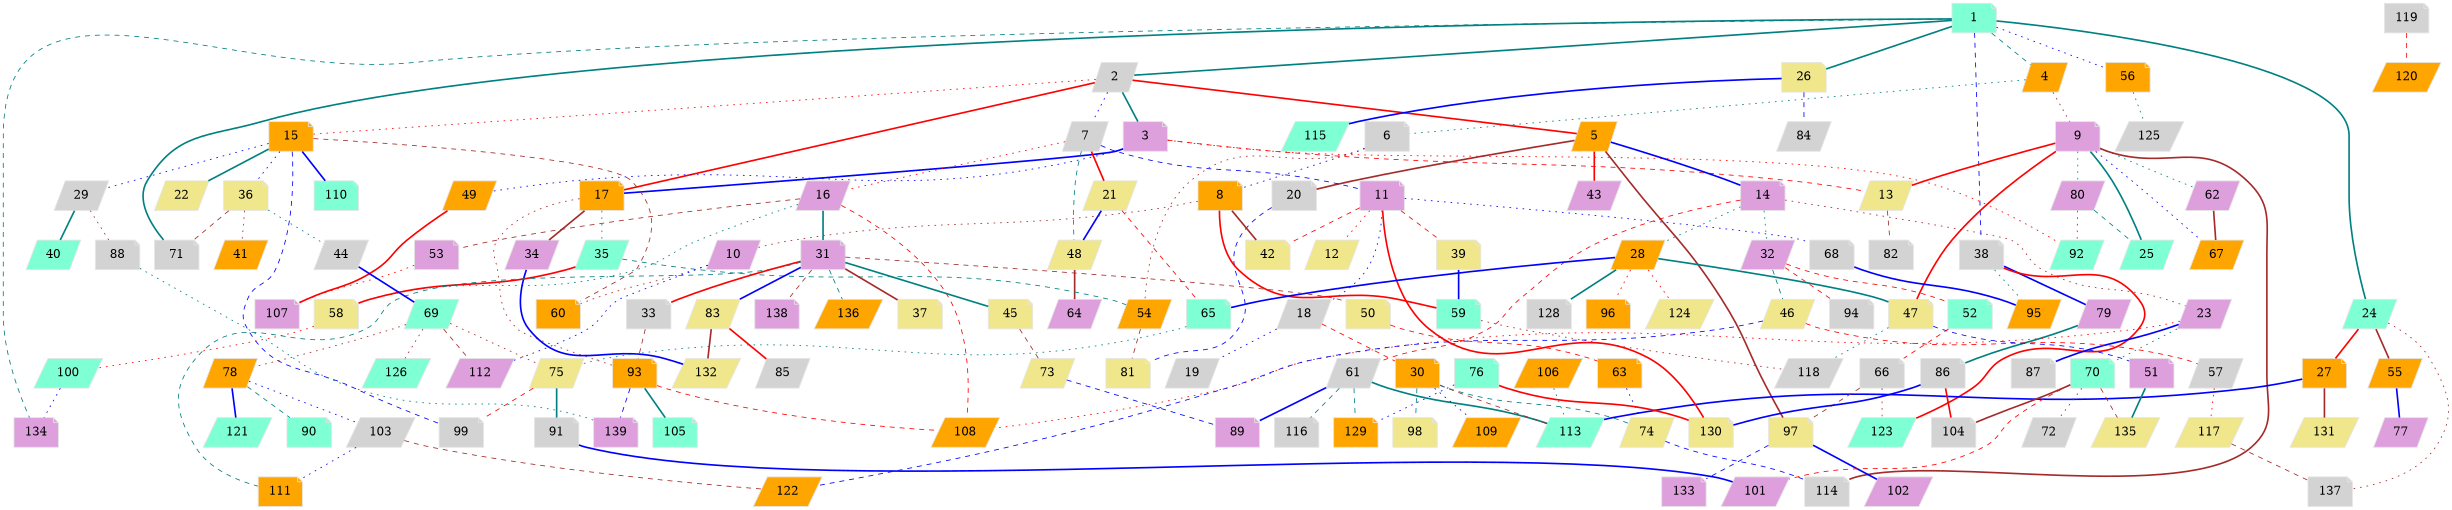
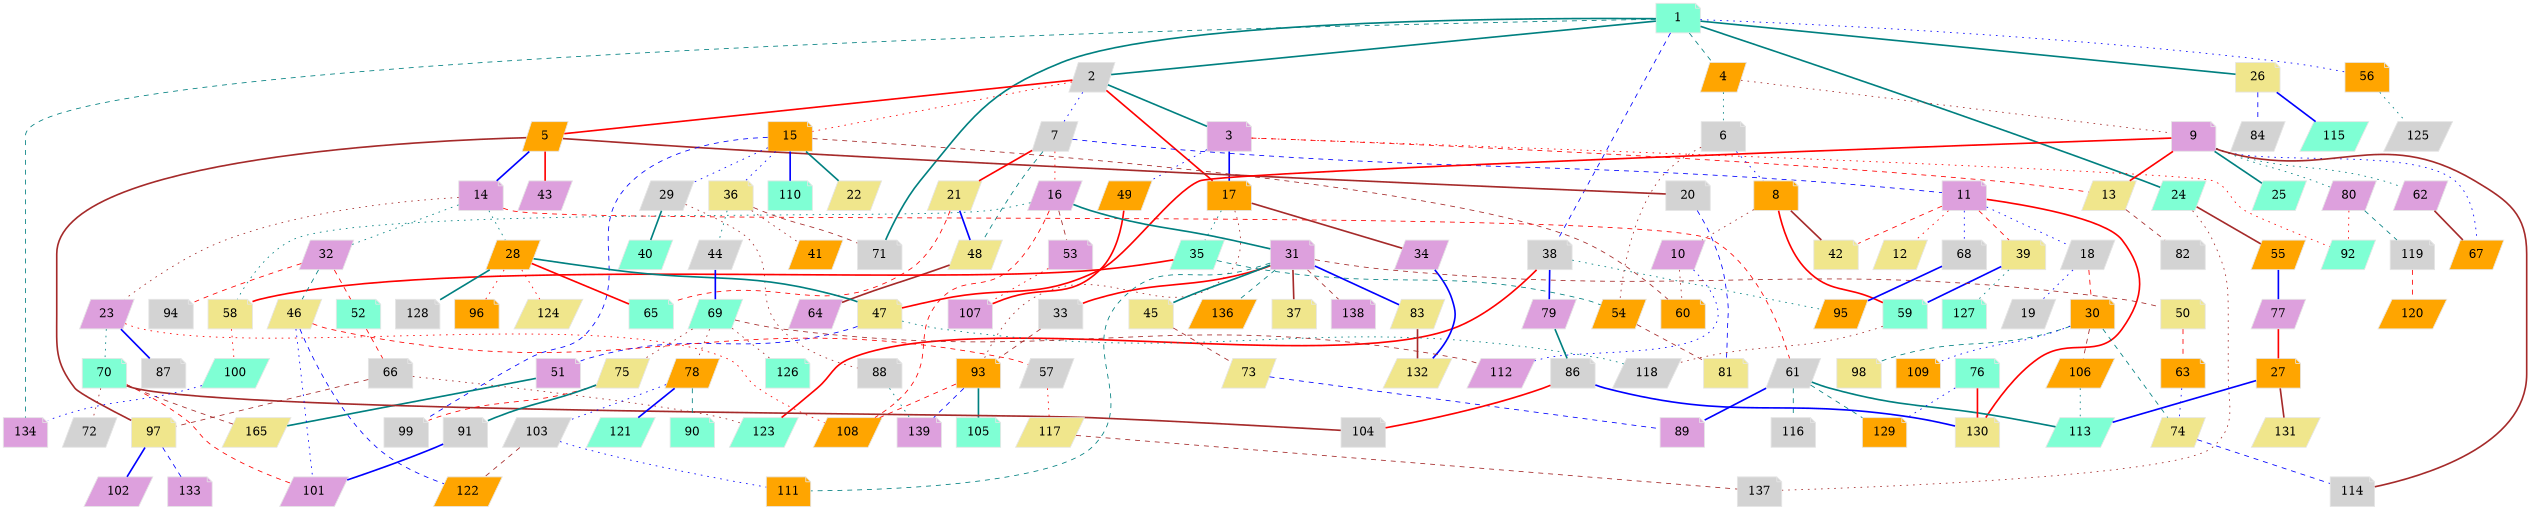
edge "80" -- "25": now "80" -- "119"
edge "28" -- "65": color blue -> red
node "127": added
edge "24" -- "27": now "77" -- "27"
edge "65" -- "75": removed
node "126": shape parallelogram -> note
node "85": removed
edge "30" -- "113": now "30" -- "106"
edge "46" -- "101": added
node "109": shape parallelogram -> note
node "135": label "135" -> "165"
